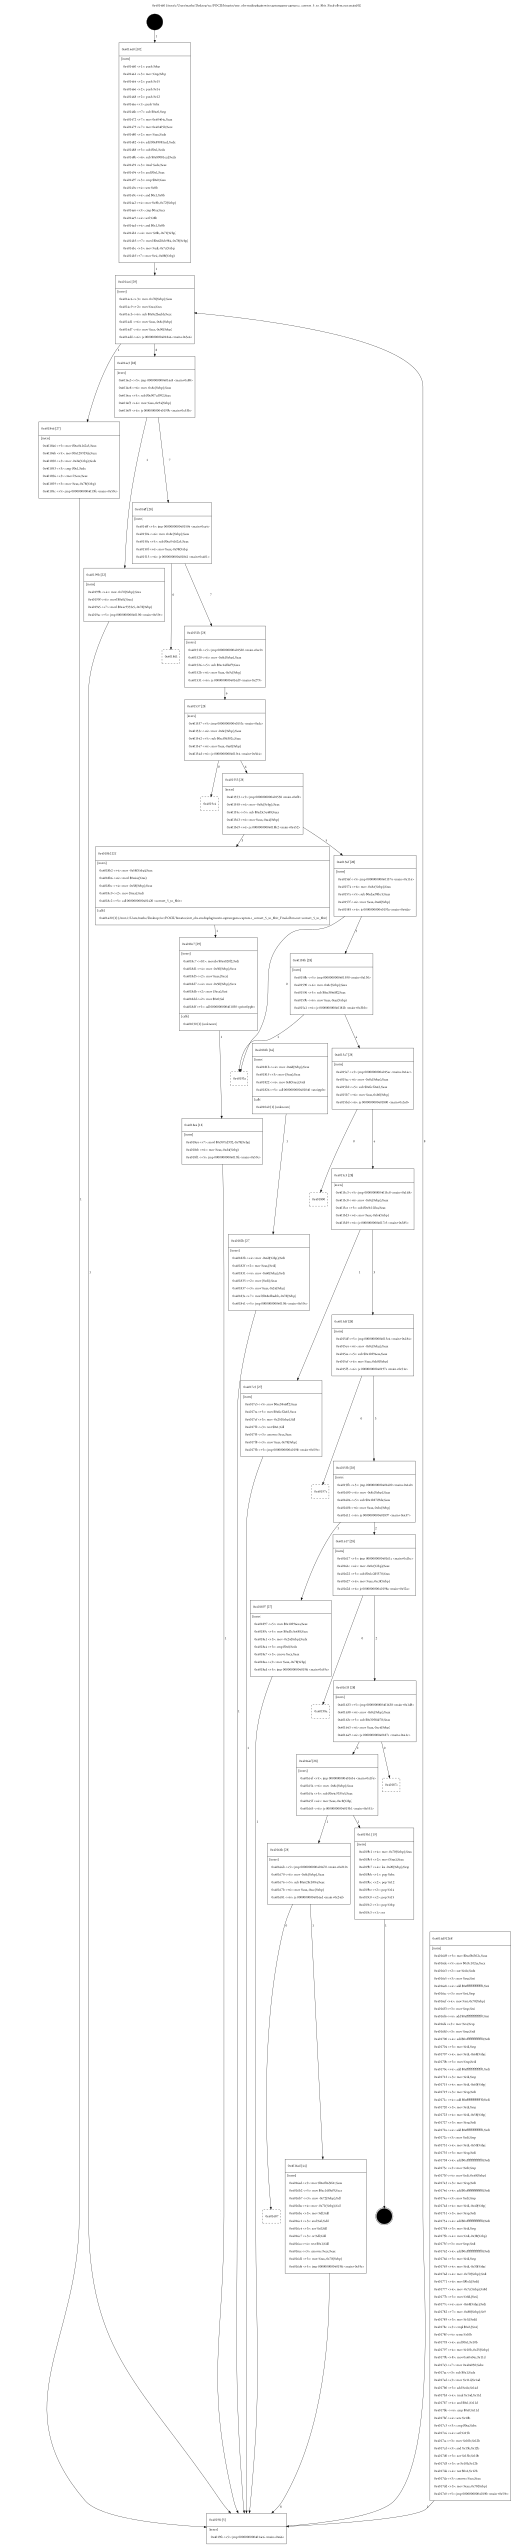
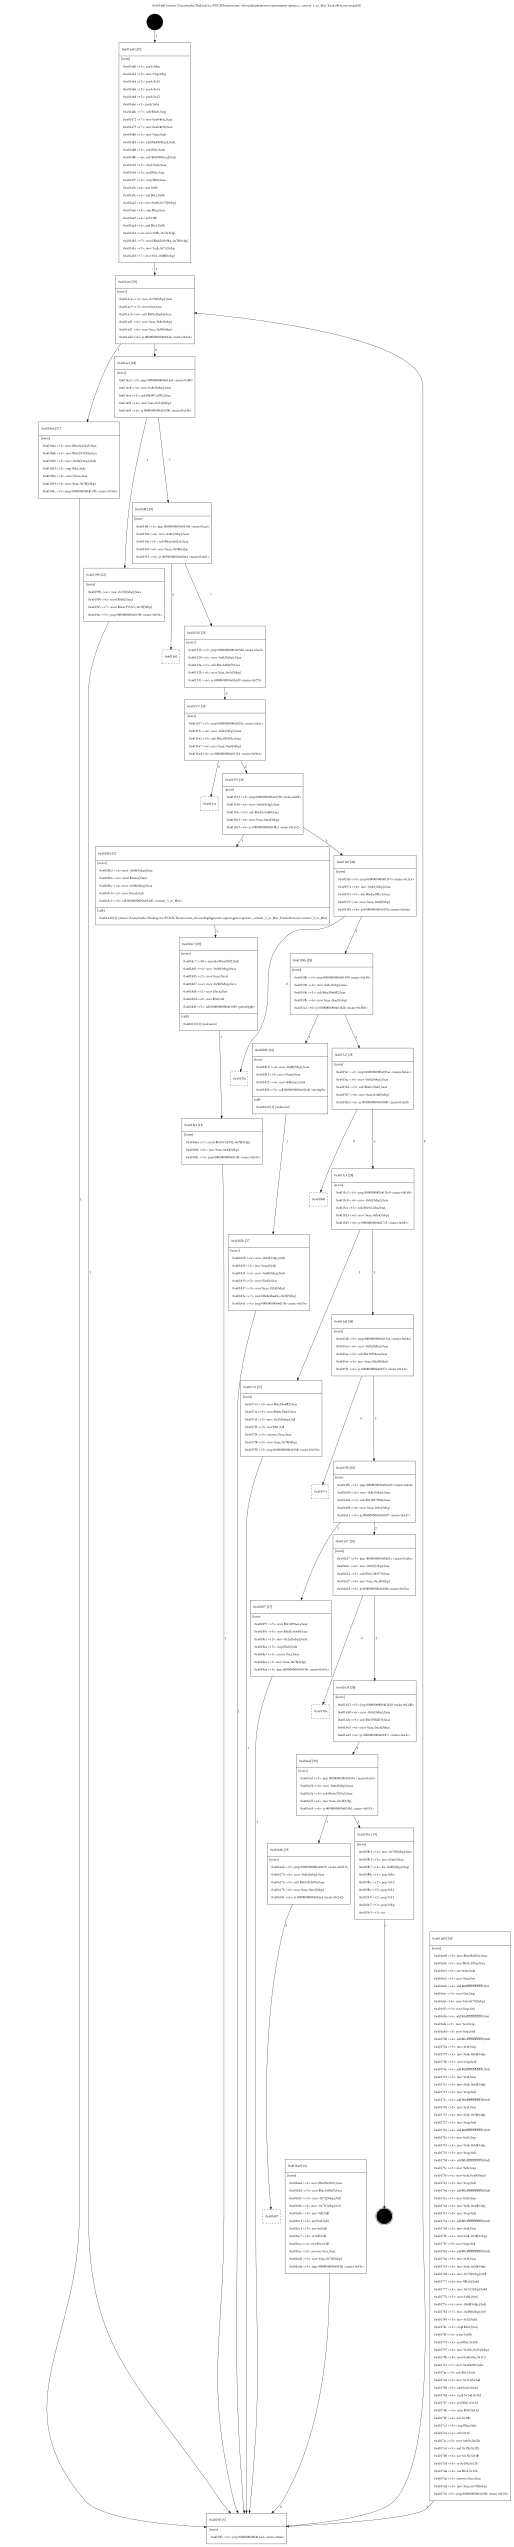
edge "0x40158b [28]" -> "0x40193a": now "0x40158b [28]" -> "0x40181b [16]"
node "0x40187c": removed
edge "0x40166b [28]" -> "0x4016ad [44]": removed, label "1"
